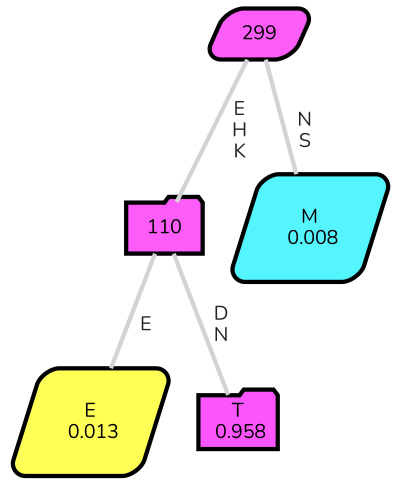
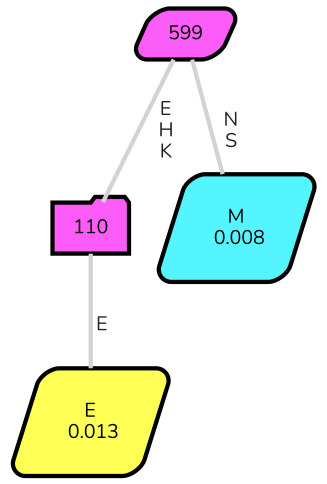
node "299": label "299" -> "599"
node "T 0.958": removed
